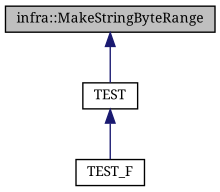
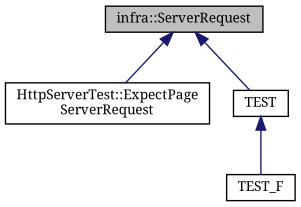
node "infra::MakeStringByteRange": label "infra::MakeStringByteRange" -> "infra::ServerRequest"
node "HttpServerTest::ExpectPage ServerRequest": added
